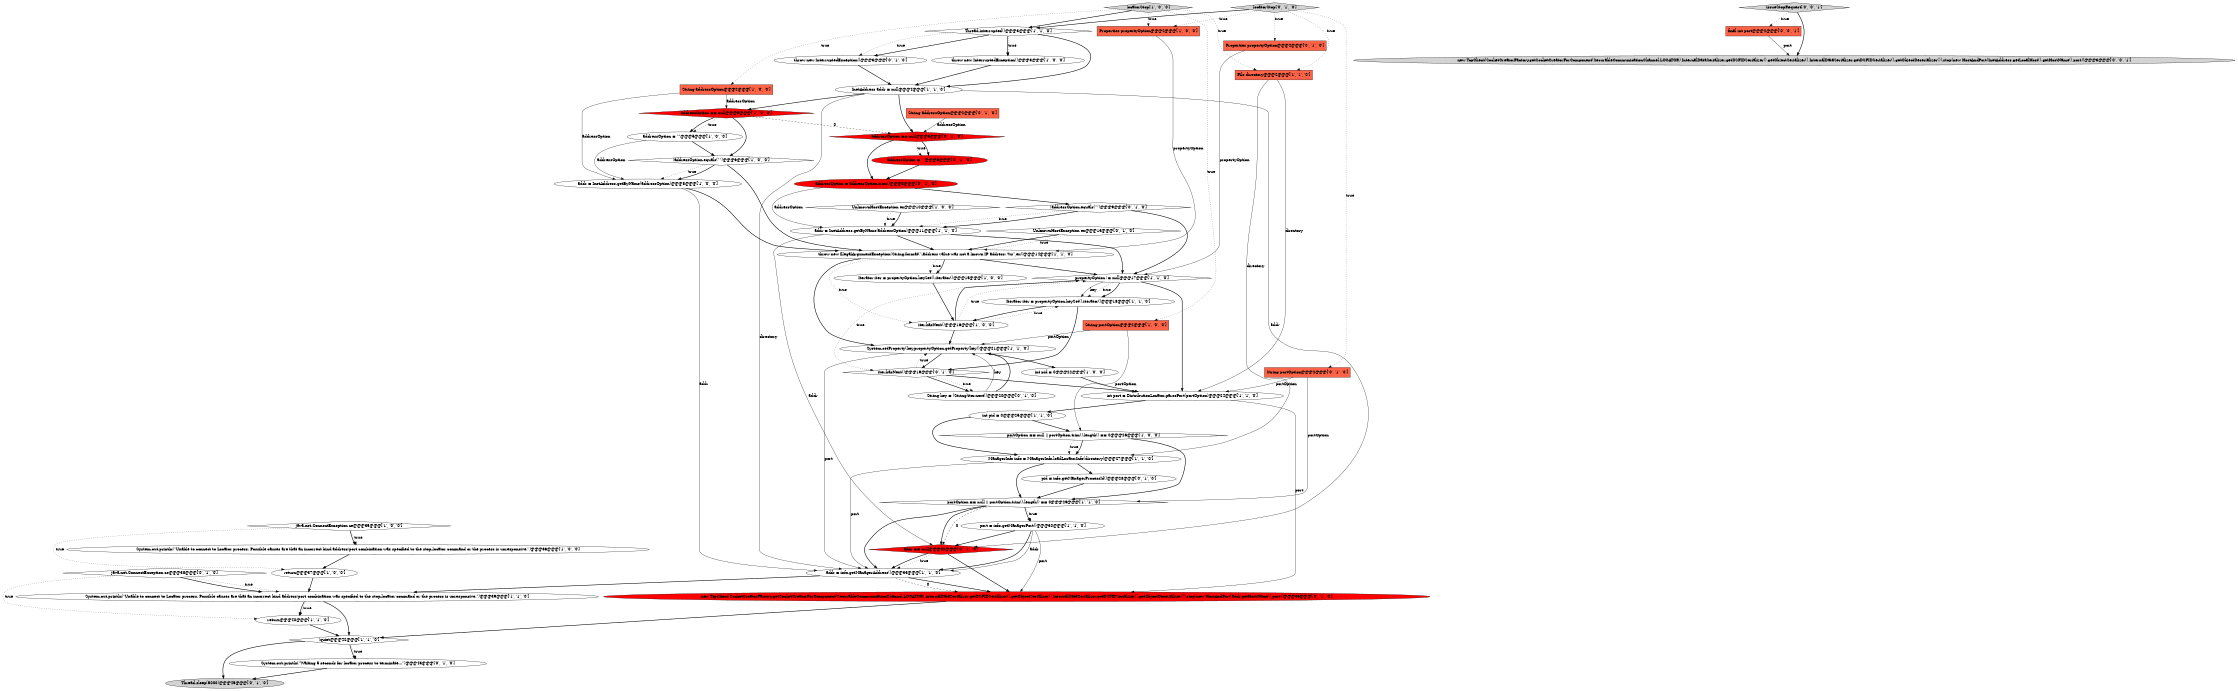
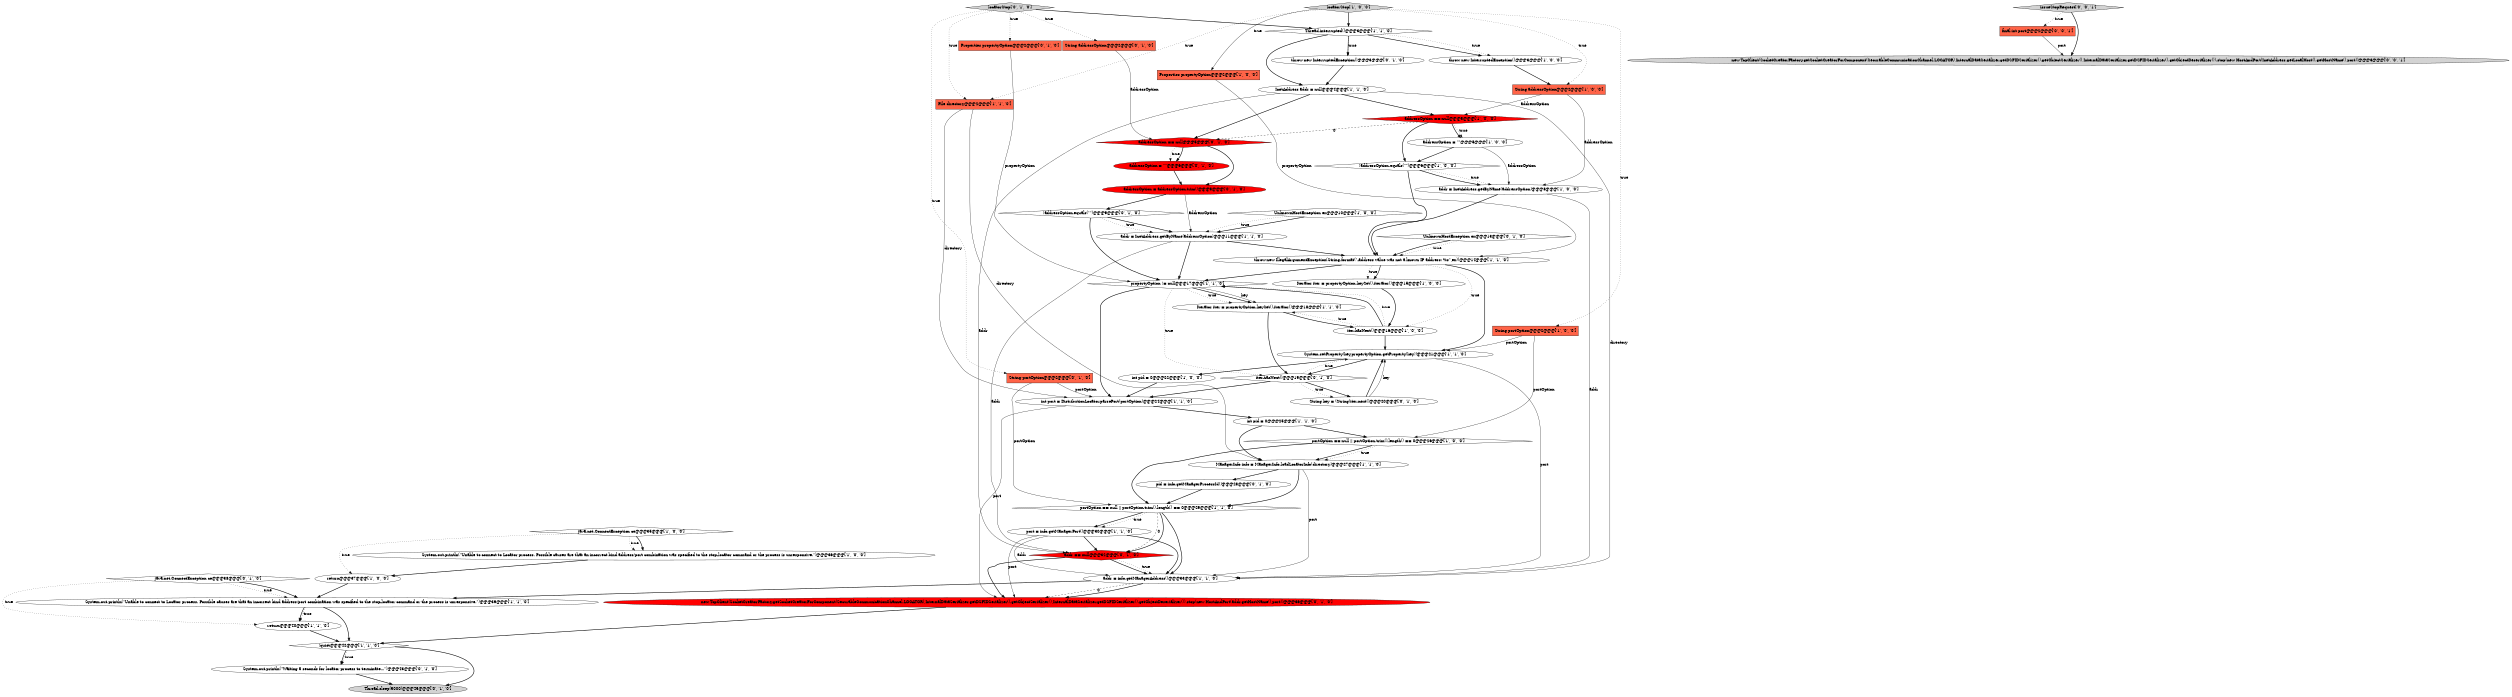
edge "locatorStop['0', '1', '0']" -> "Properties propertyOption@@@2@@@['1', '0', '0']": now "locatorStop['0', '1', '0']" -> "String addressOption@@@2@@@['0', '1', '0']"
edge "locatorStop['1', '0', '0']" -> "Properties propertyOption@@@2@@@['1', '0', '0']": style dotted -> solid
edge "throw new InterruptedException()@@@3@@@['1', '0', '0']" -> "InetAddress addr = null@@@4@@@['1', '1', '0']": now "throw new InterruptedException()@@@3@@@['1', '0', '0']" -> "String addressOption@@@2@@@['1', '0', '0']"
